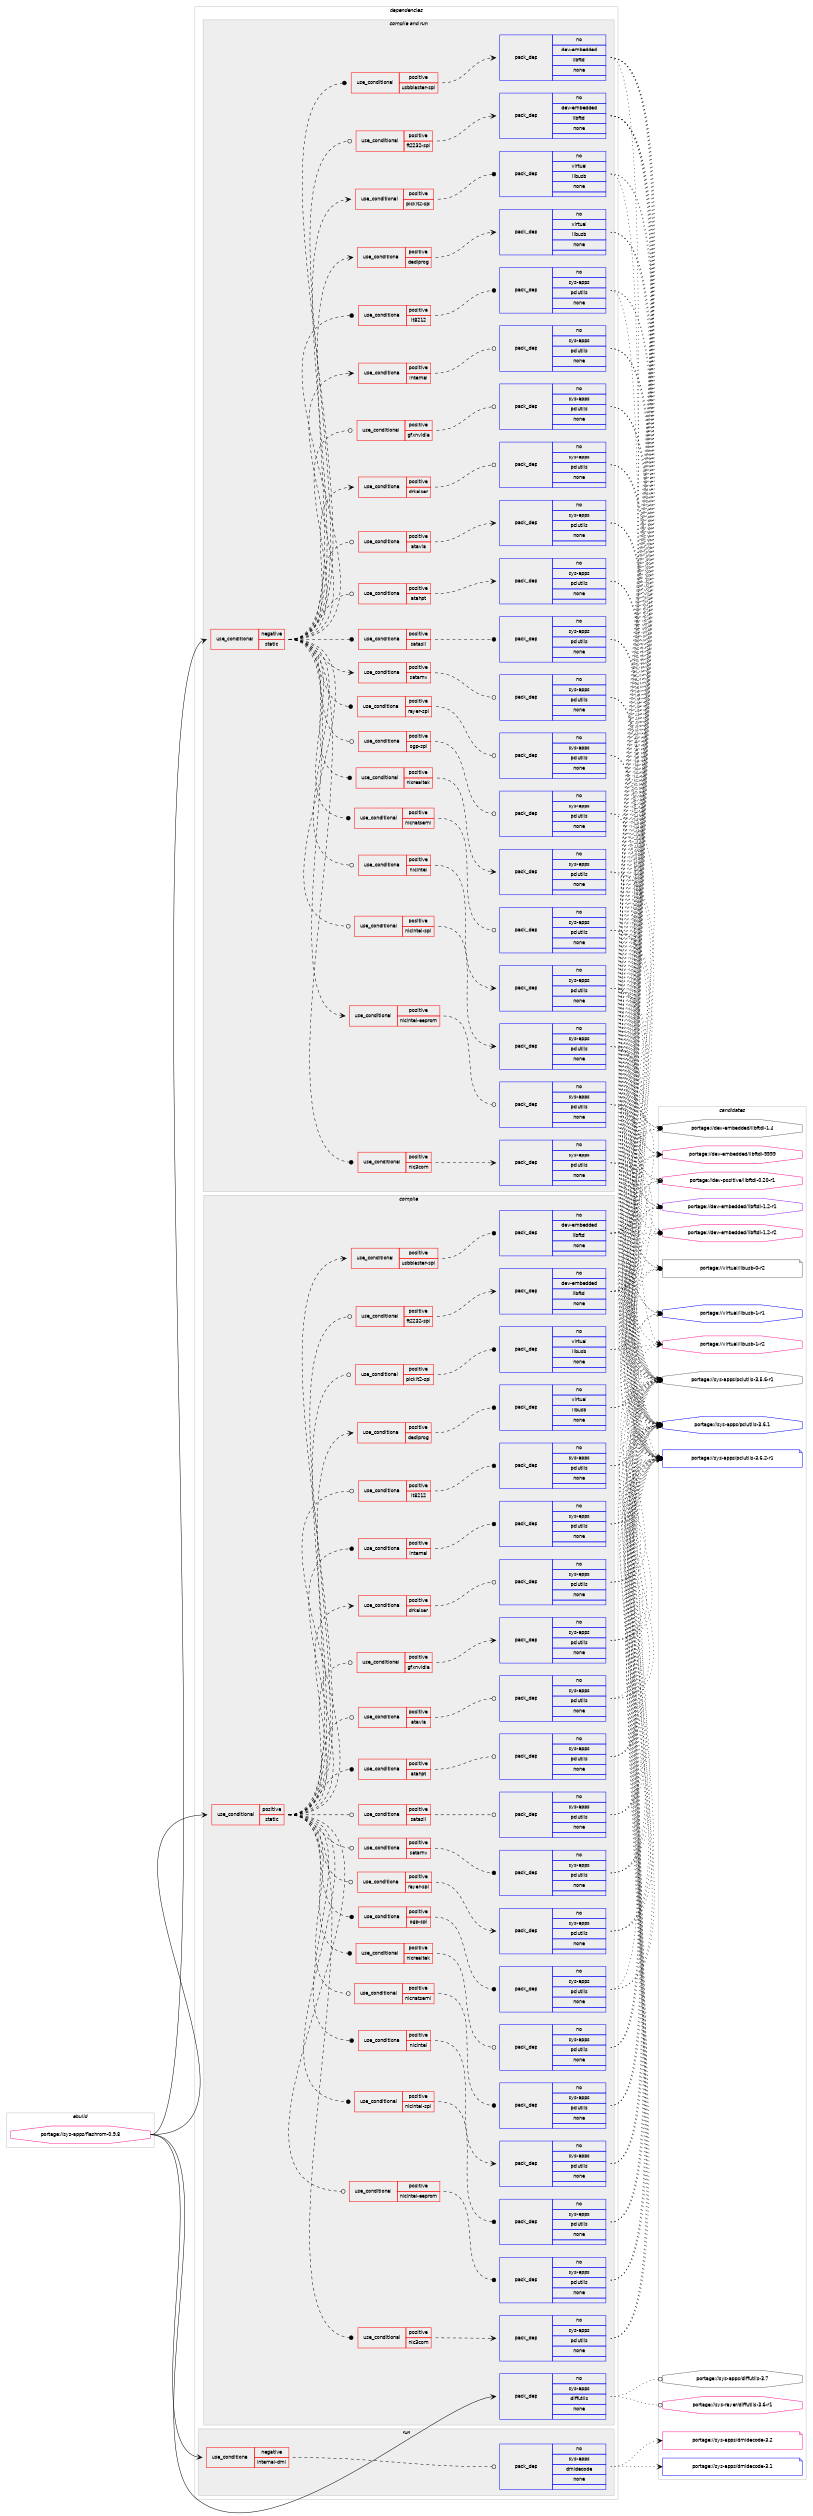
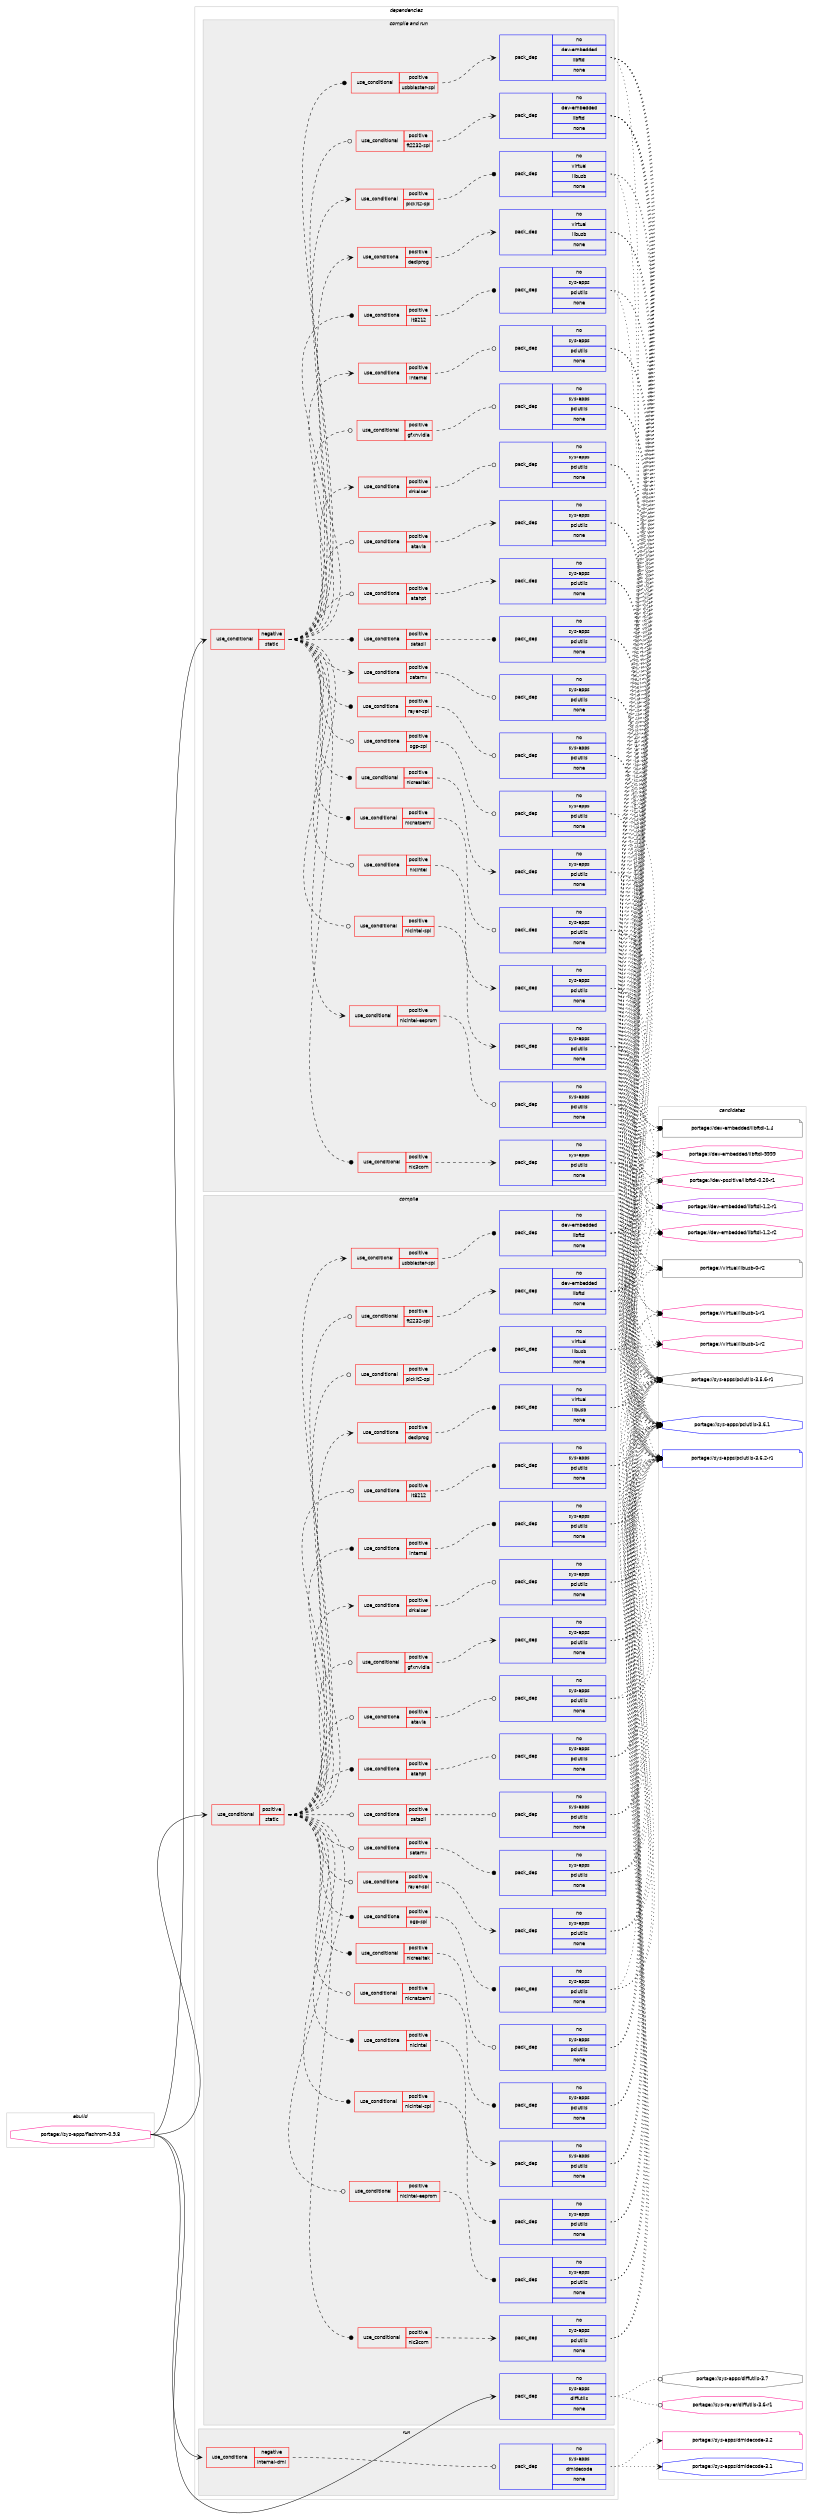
node "portage://dev-embedded/libftdi-1.4": shape octagon -> note
node "portage://virtual/libusb-1-r1": color blue -> deeppink
node "portage://sys-apps/dmidecode-3.1": shape note -> octagon
